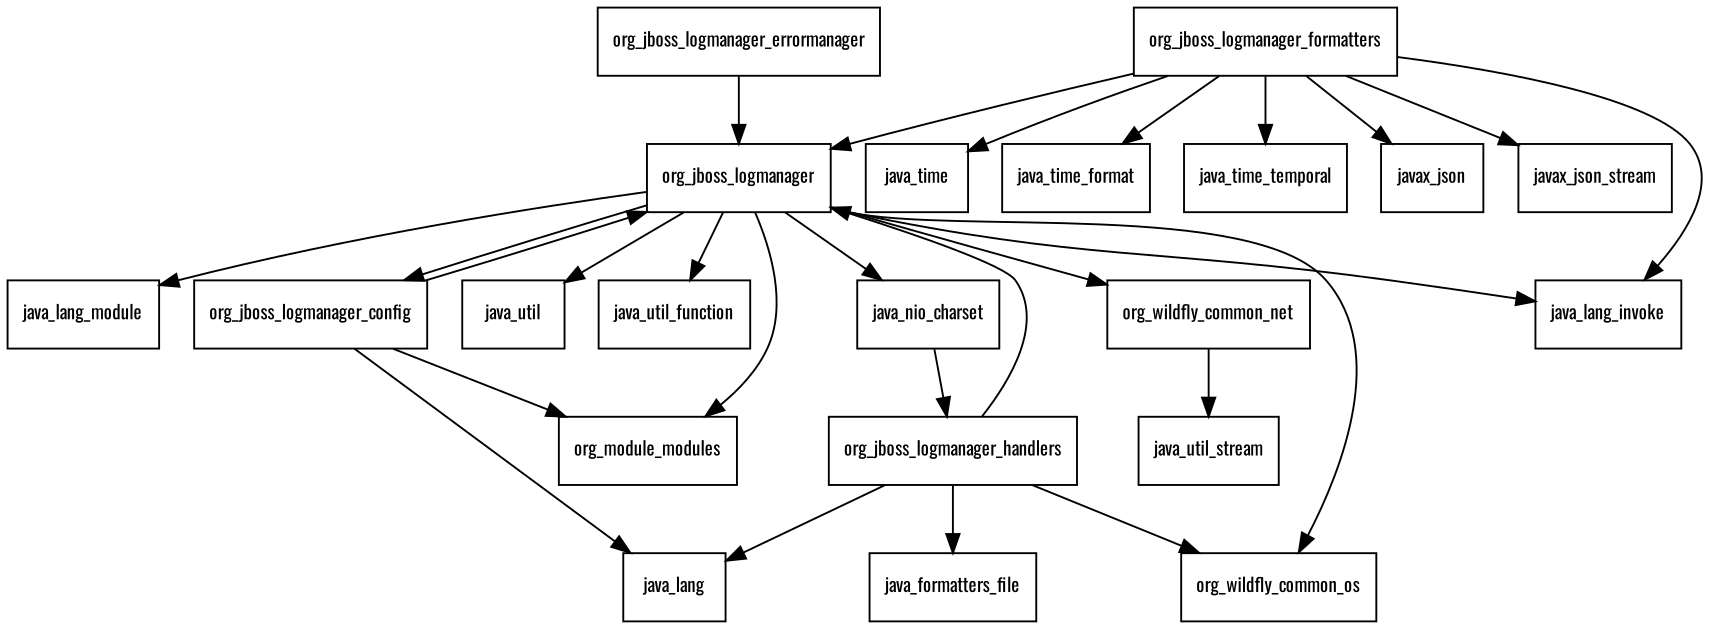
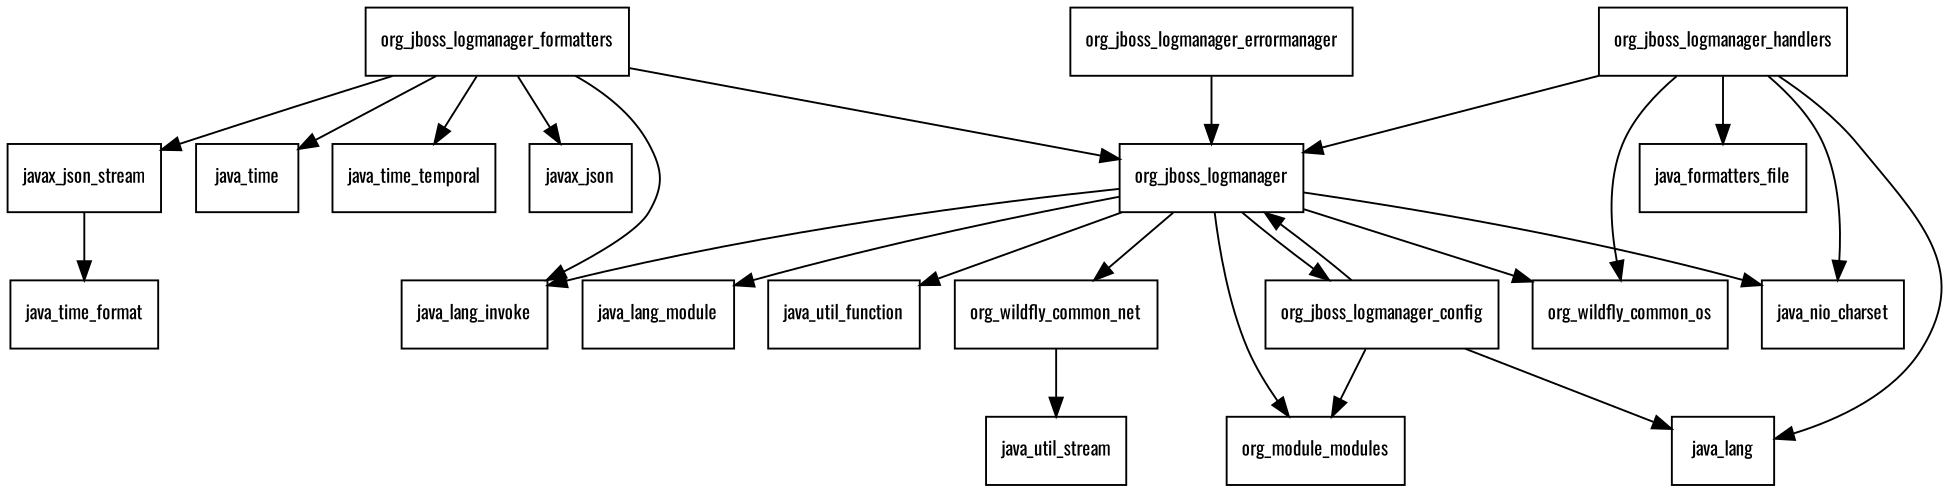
edge "org_jboss_logmanager_formatters" -> "java_time_format": now "javax_json_stream" -> "java_time_format"
node "java_util": removed
edge "java_nio_charset" -> "org_jboss_logmanager_handlers": reversed
